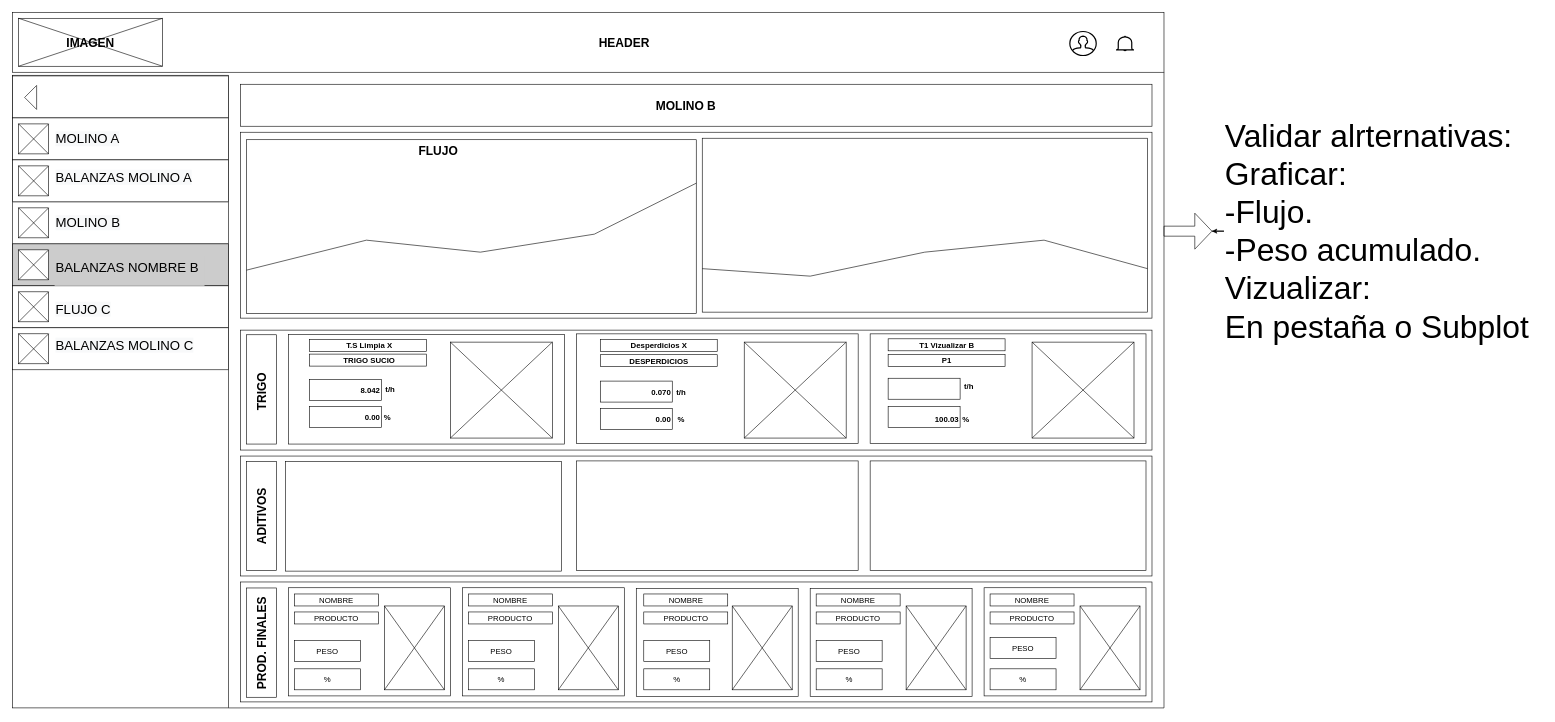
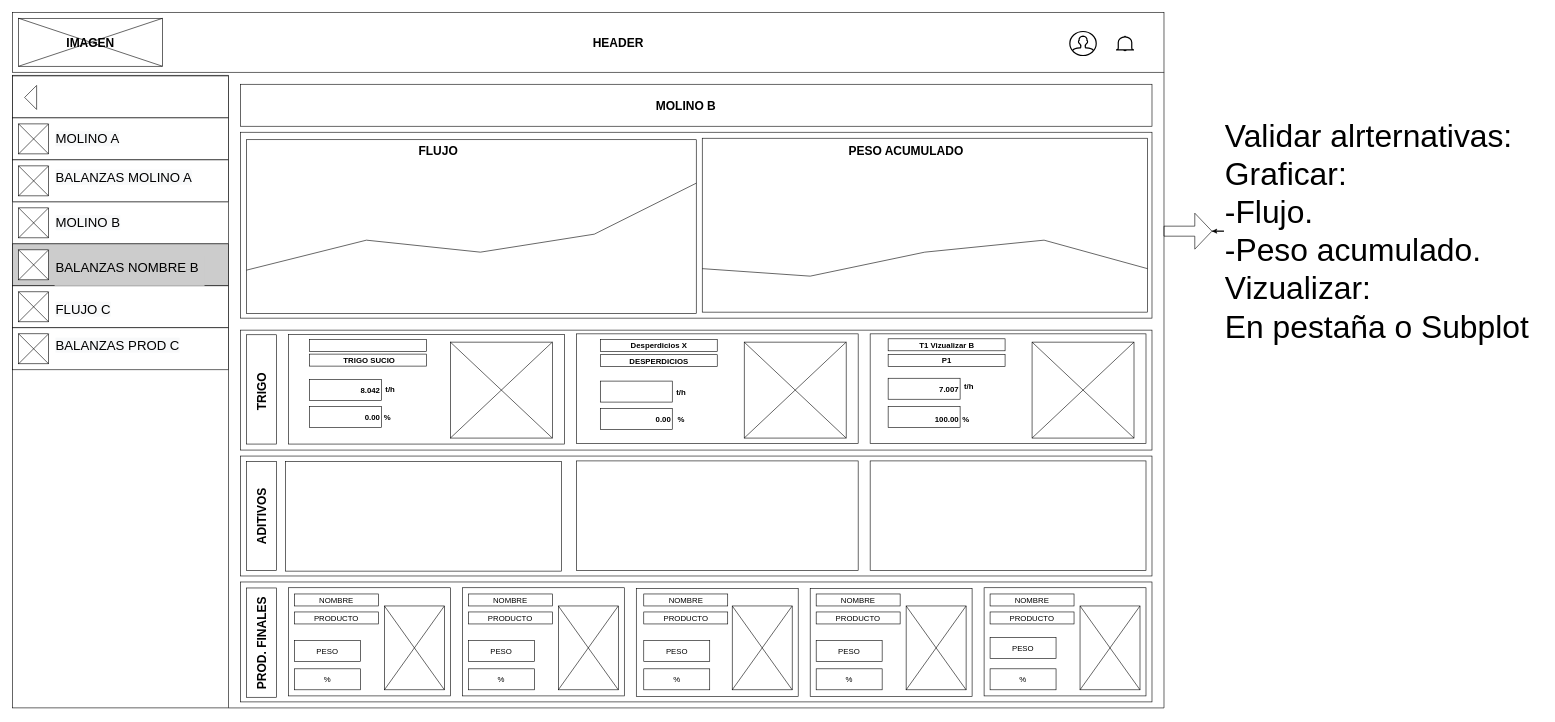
node "HEADER": moved (624, 42) -> (618, 42)
node "PESO ACUMULADO": added
node "T.S Limpia X": removed
node "BALANZAS MOLINO C": label "BALANZAS MOLINO C" -> "BALANZAS PROD C"
node "7.007": added
node "0.070": removed
node "100.03": label "100.03" -> "100.00"
